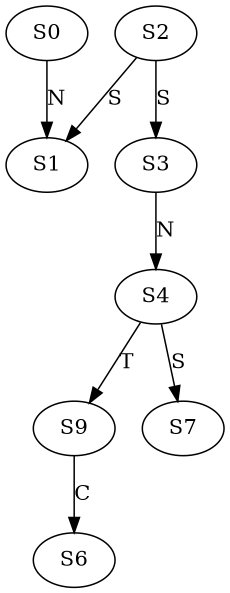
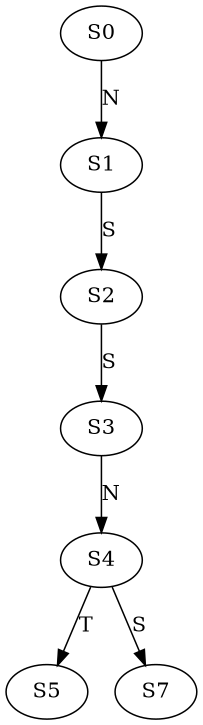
edge "S2" -> "S1": reversed
node "S9": label "S9" -> "S5"
node "S6": removed
